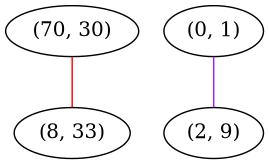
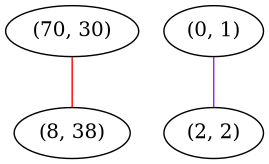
node "(8, 33)": label "(8, 33)" -> "(8, 38)"
node "(2, 9)": label "(2, 9)" -> "(2, 2)"
